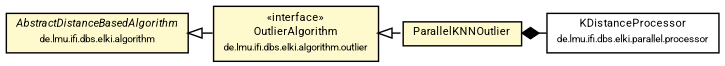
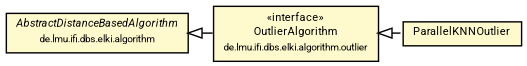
node "KDistanceProcessor": removed
